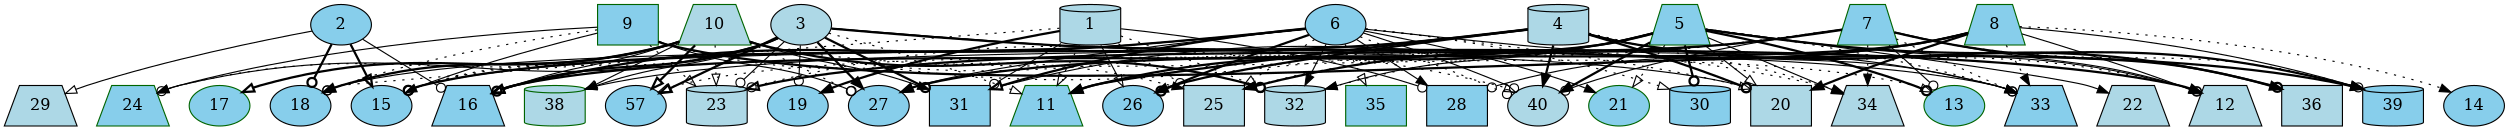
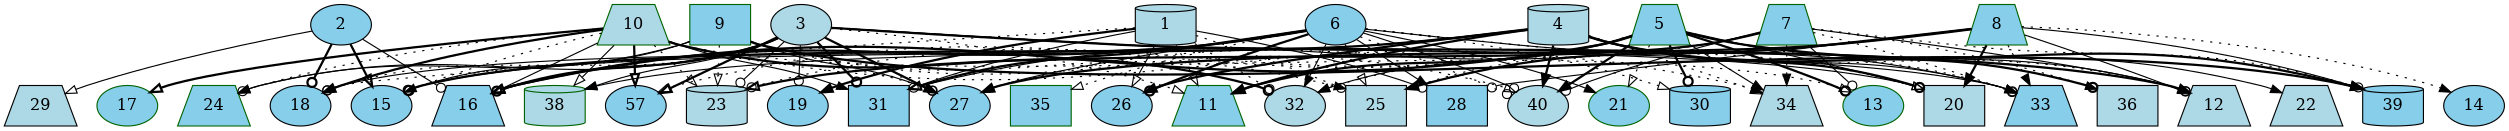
edge "7" -> "36": style bold -> dotted
edge "10" -> "40": now "9" -> "40"
node "32": shape cylinder -> ellipse
